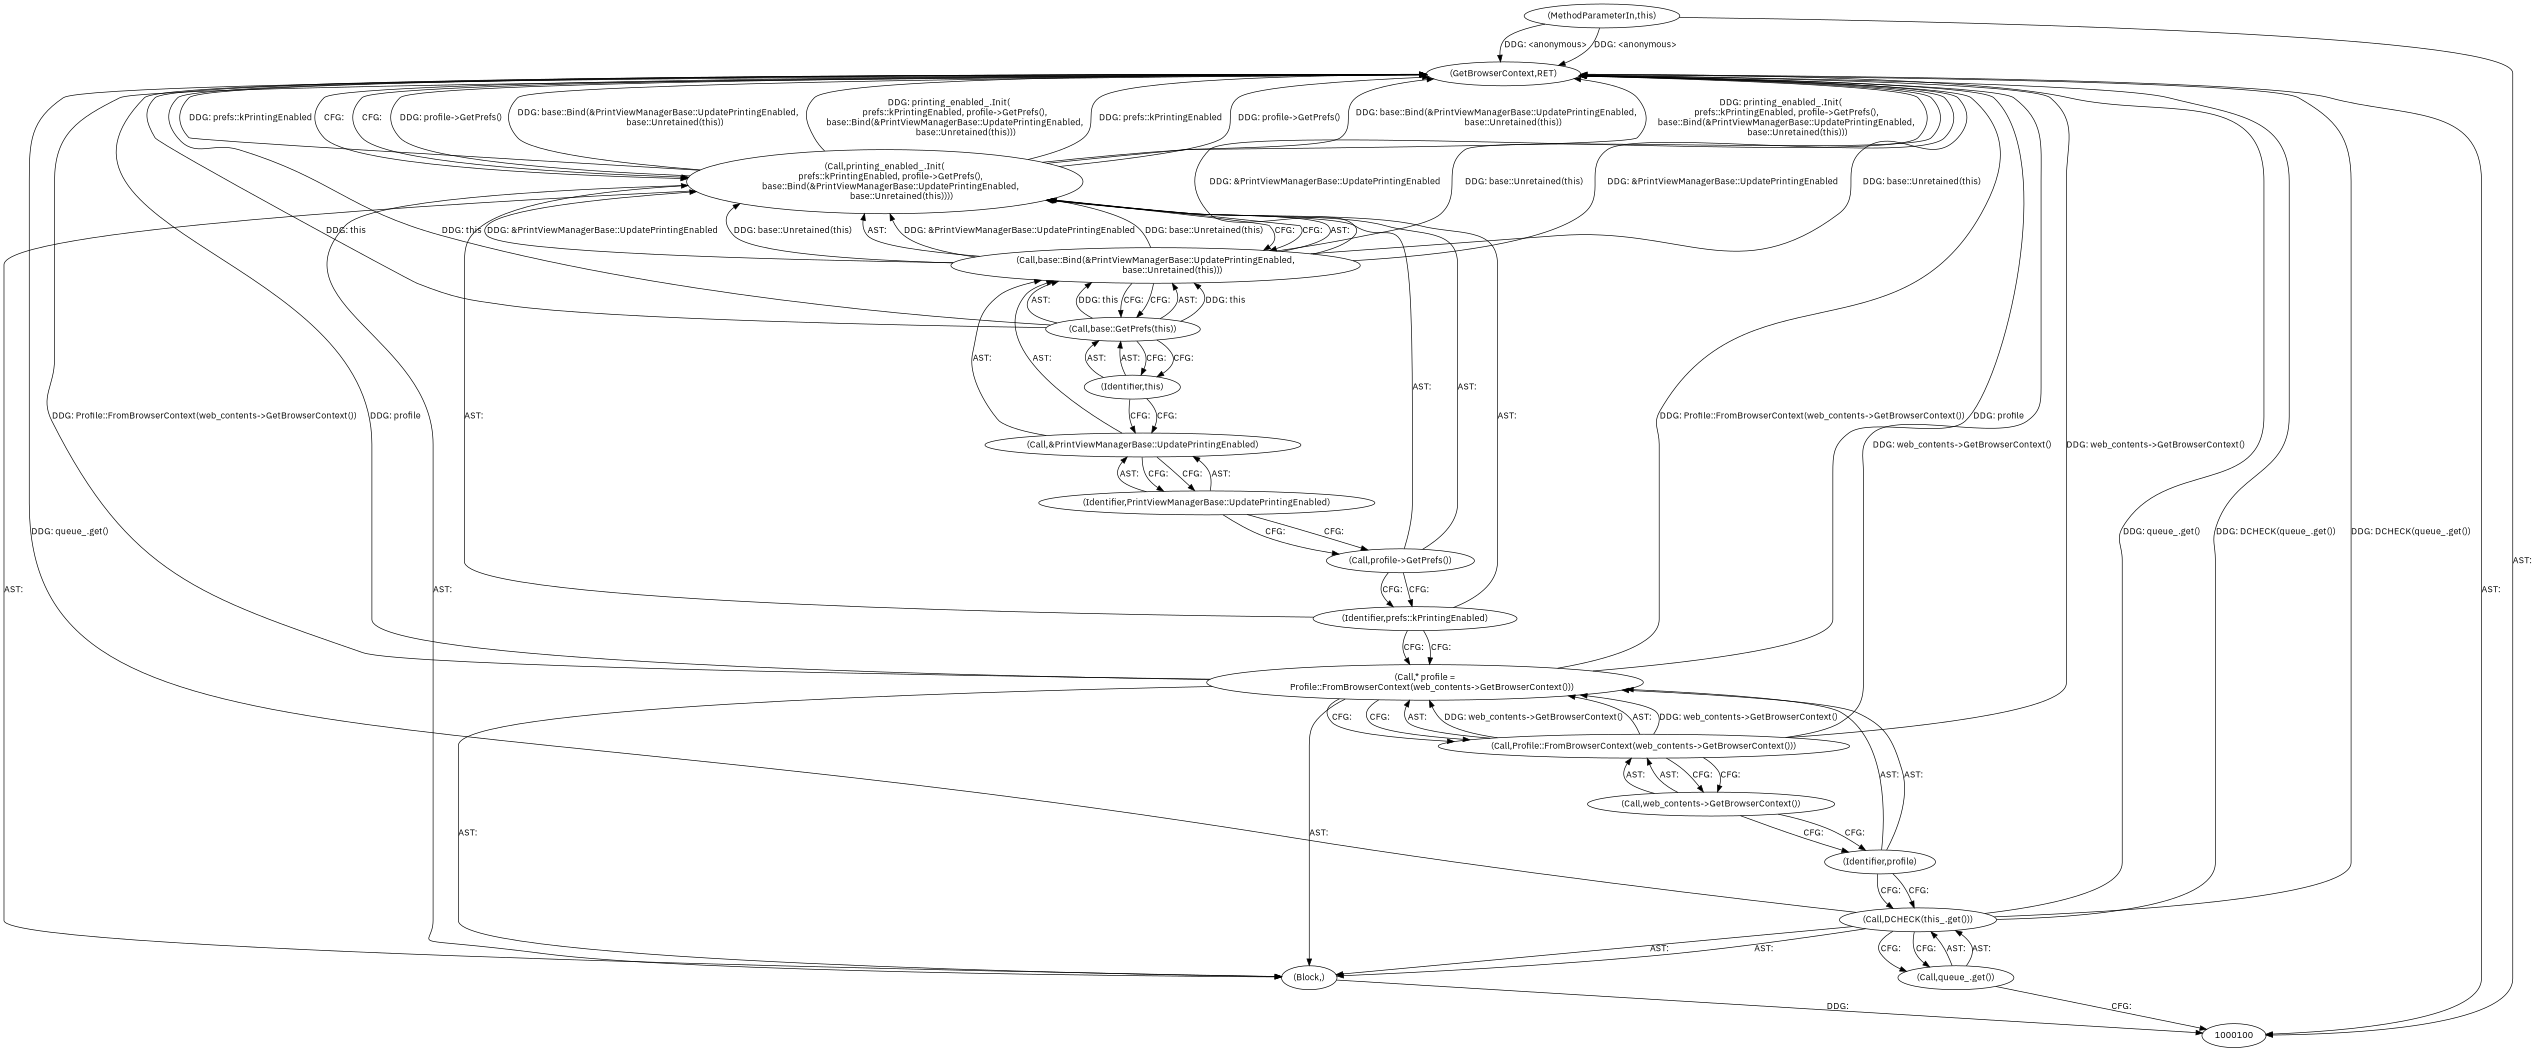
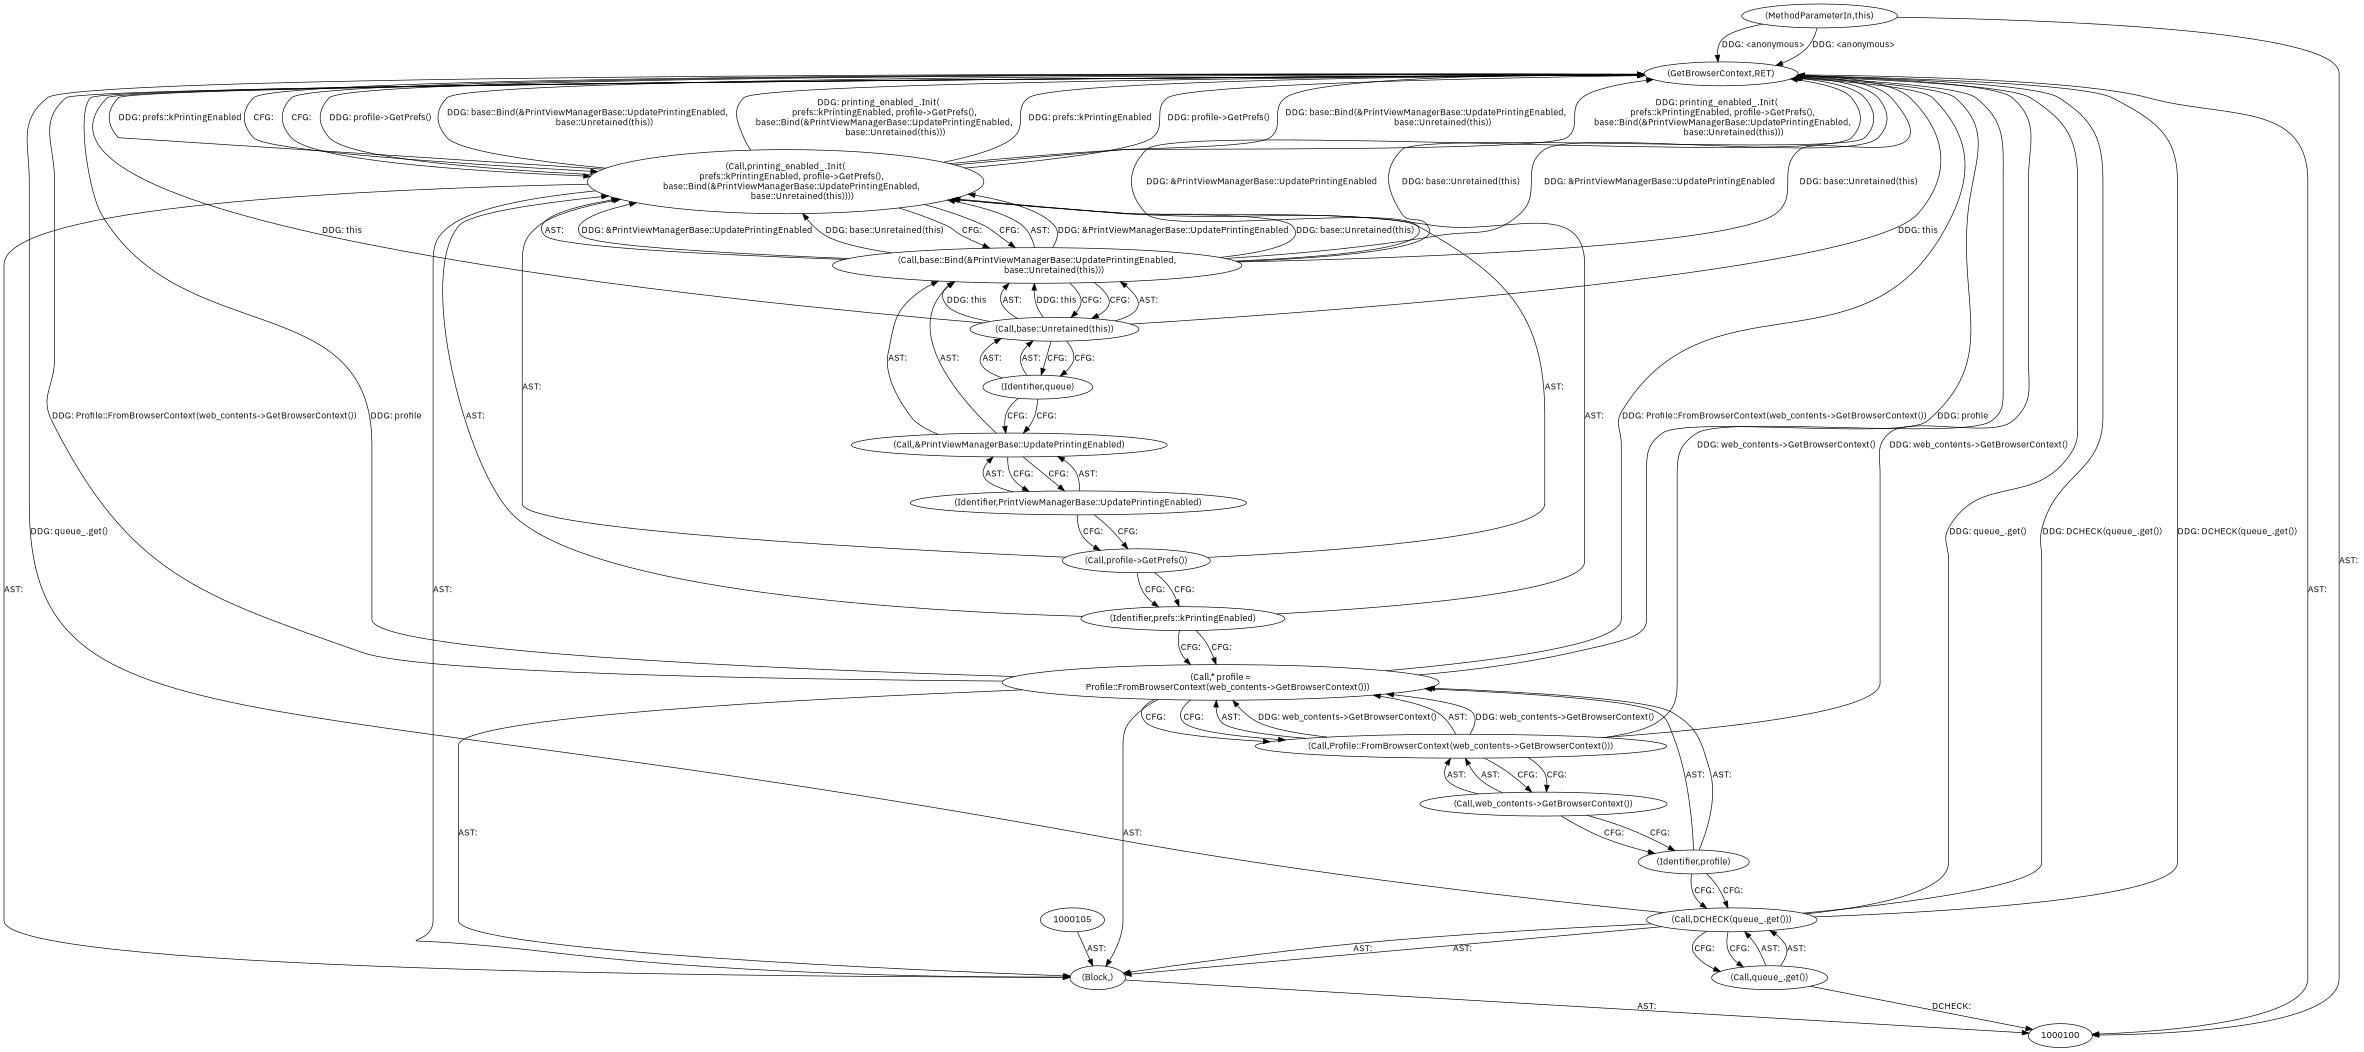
node "(Call,base::GetPrefs(this))": label "(Call,base::GetPrefs(this))" -> "(Call,base::Unretained(this))"
node "(Identifier,this)": label "(Identifier,this)" -> "(Identifier,queue)"
node "1000105": added
node "(Call,DCHECK(this_.get()))": label "(Call,DCHECK(this_.get()))" -> "(Call,DCHECK(queue_.get()))"
edge "(Block,)" -> "1000100": label "DDG: " -> "AST: "
edge "(Call,queue_.get())" -> "1000100": label "CFG: " -> "DCHECK: "
